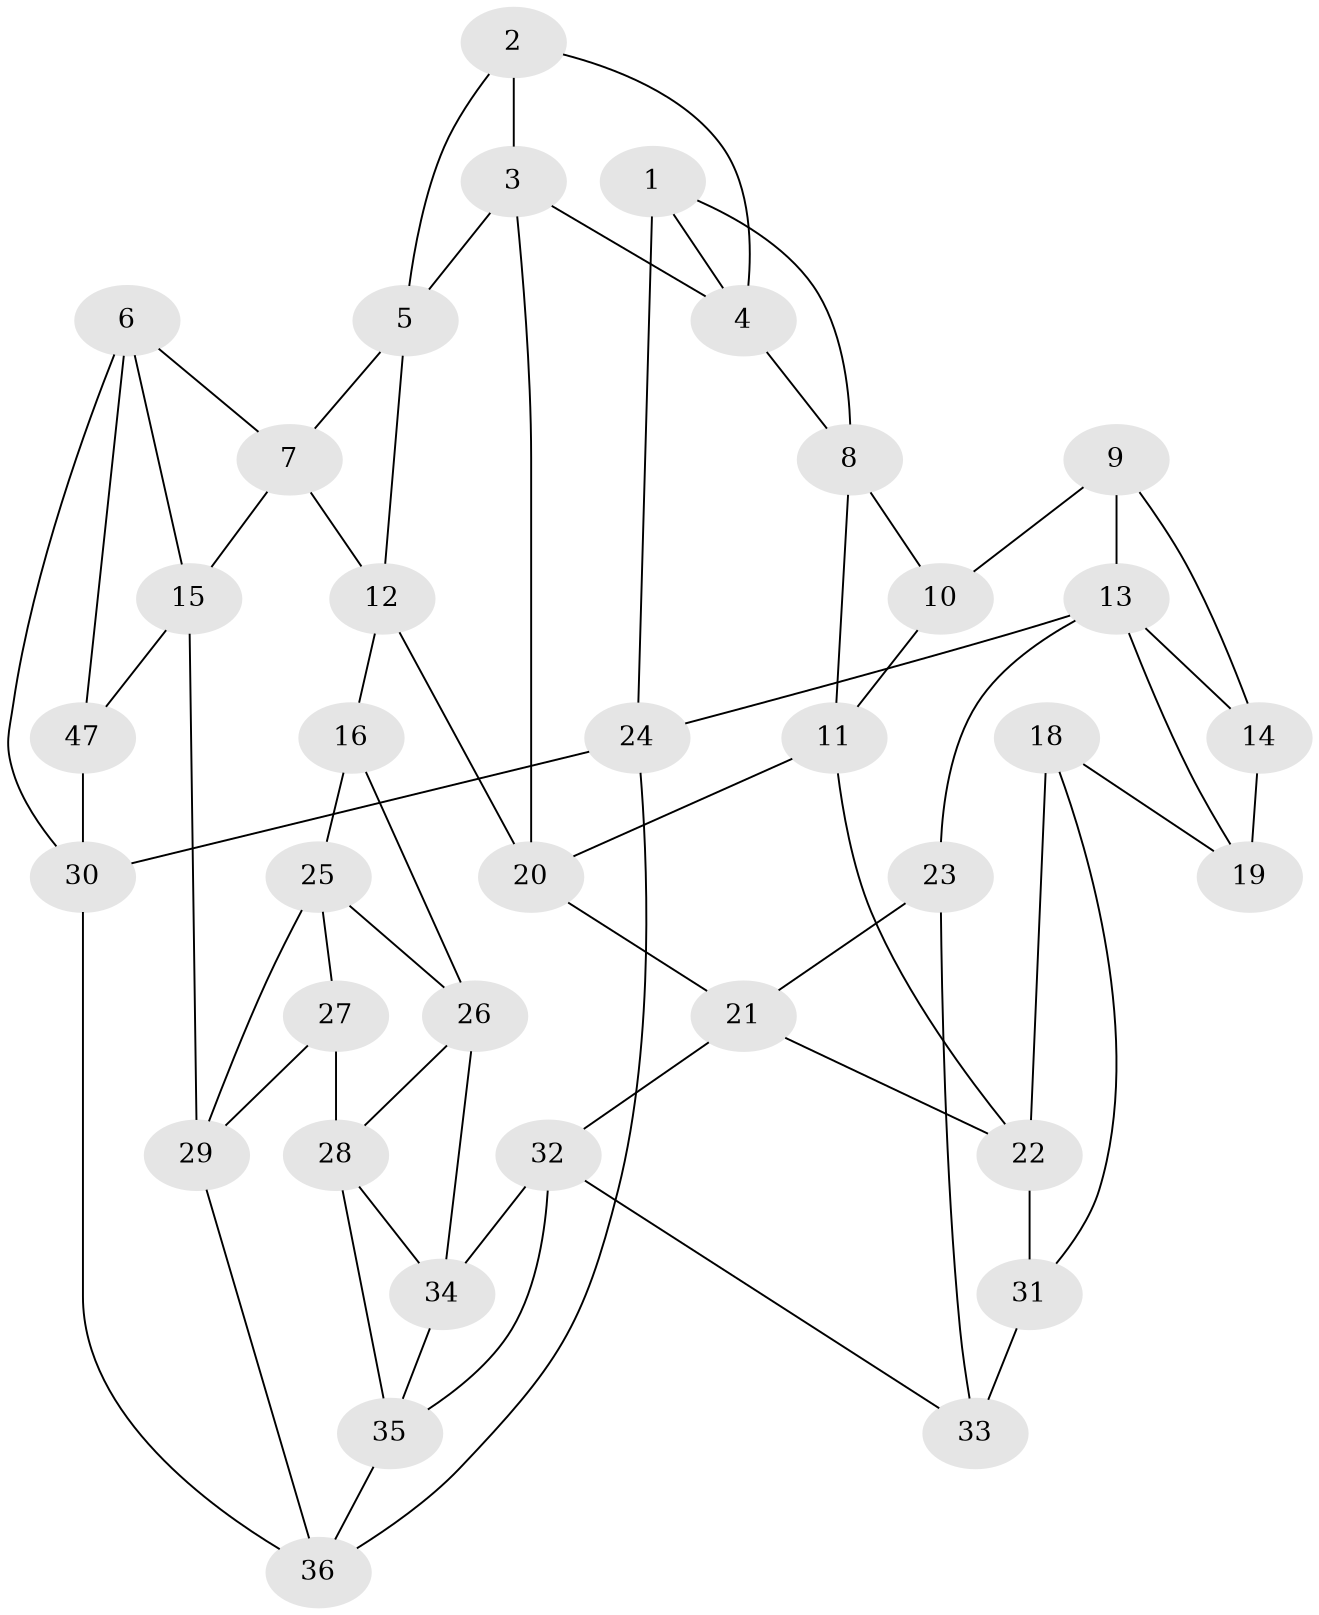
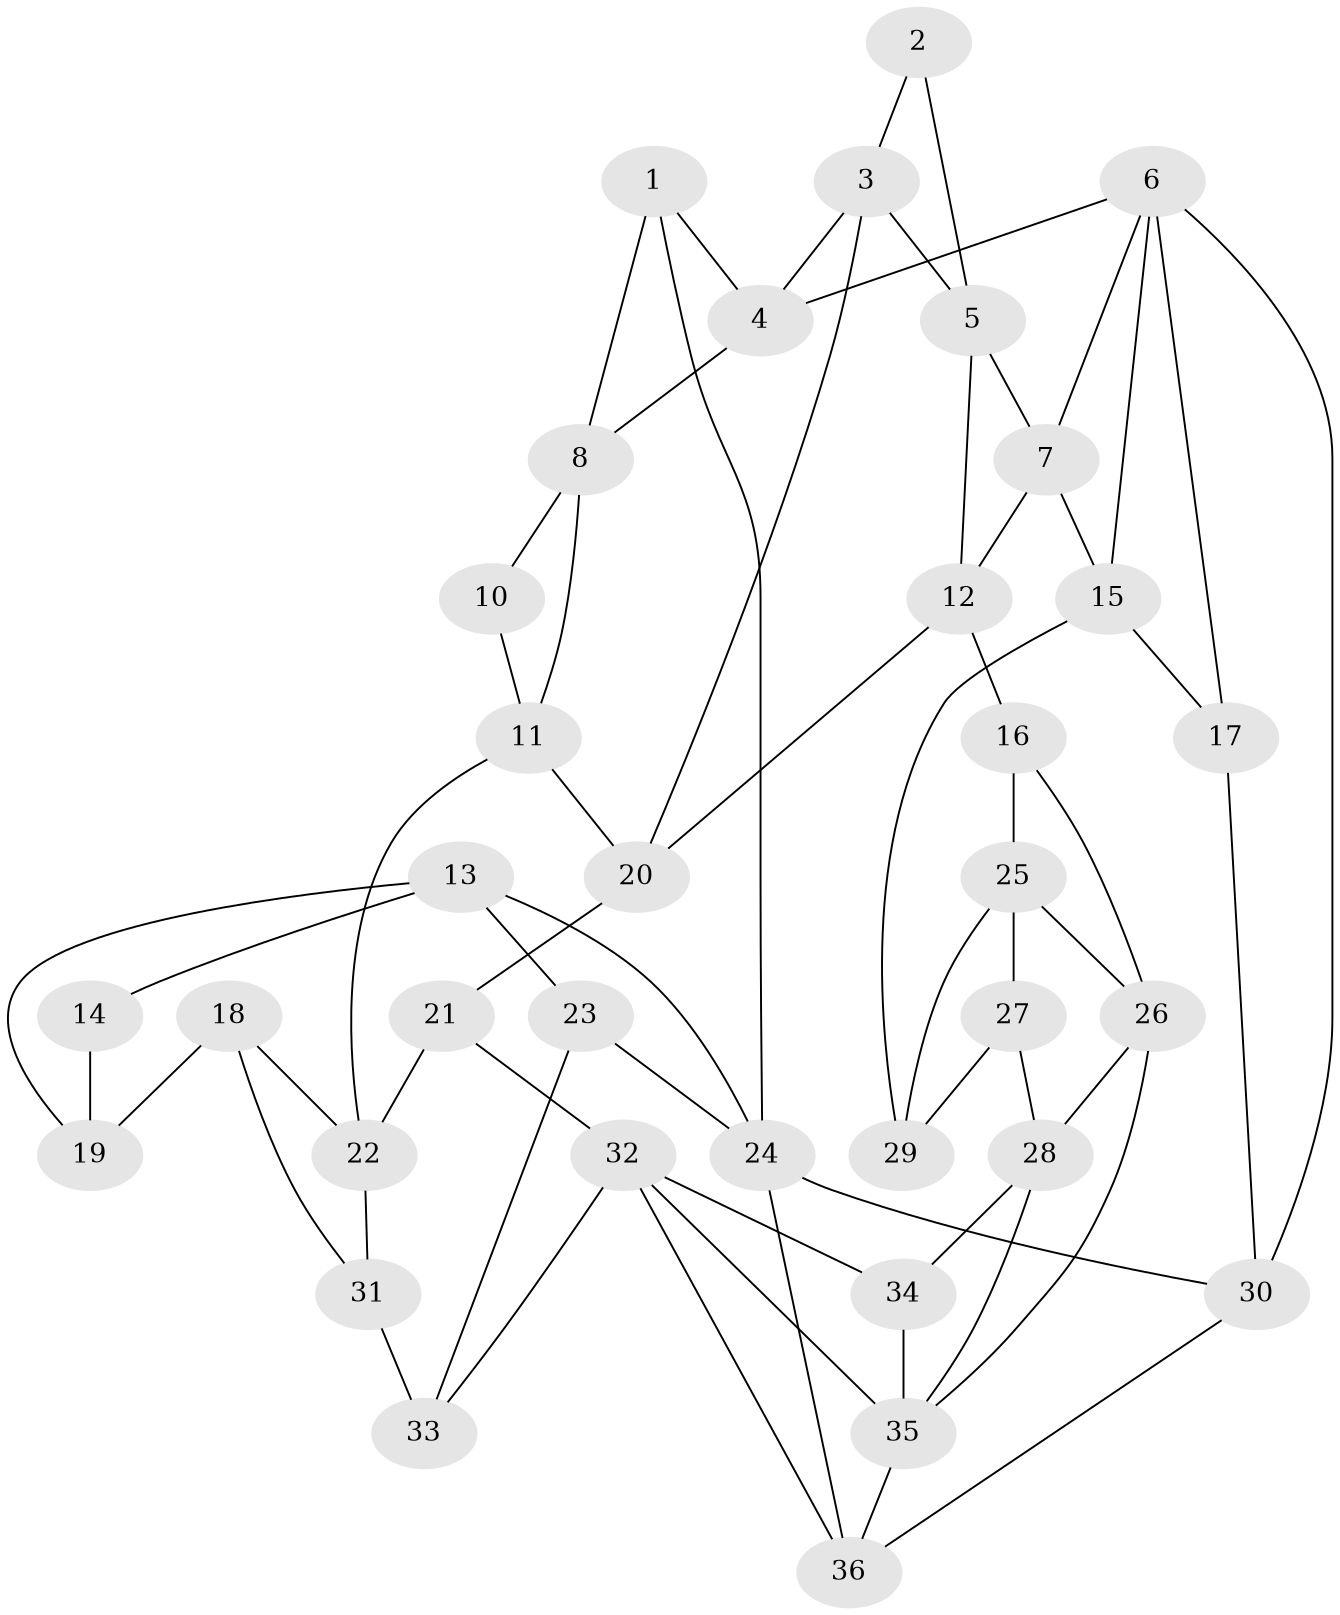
edge "2" -- "4": now "6" -- "4"
node "9": removed
node "47": label "47" -> "17"
edge "23" -- "21": now "23" -- "24"
edge "26" -- "34": now "26" -- "35"
edge "29" -- "36": now "32" -- "36"
